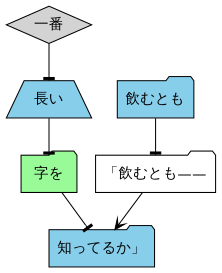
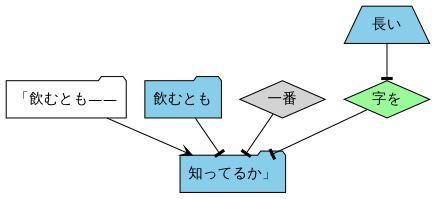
edge "一番" -> "長い": now "一番" -> "知ってるか」"
edge "飲むとも" -> "「飲むとも——": now "飲むとも" -> "知ってるか」"
node "字を": shape folder -> diamond
